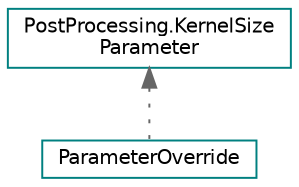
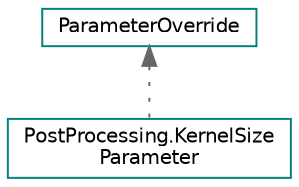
edge "ParameterOverride" -> "PostProcessing.KernelSize Parameter": reversed
